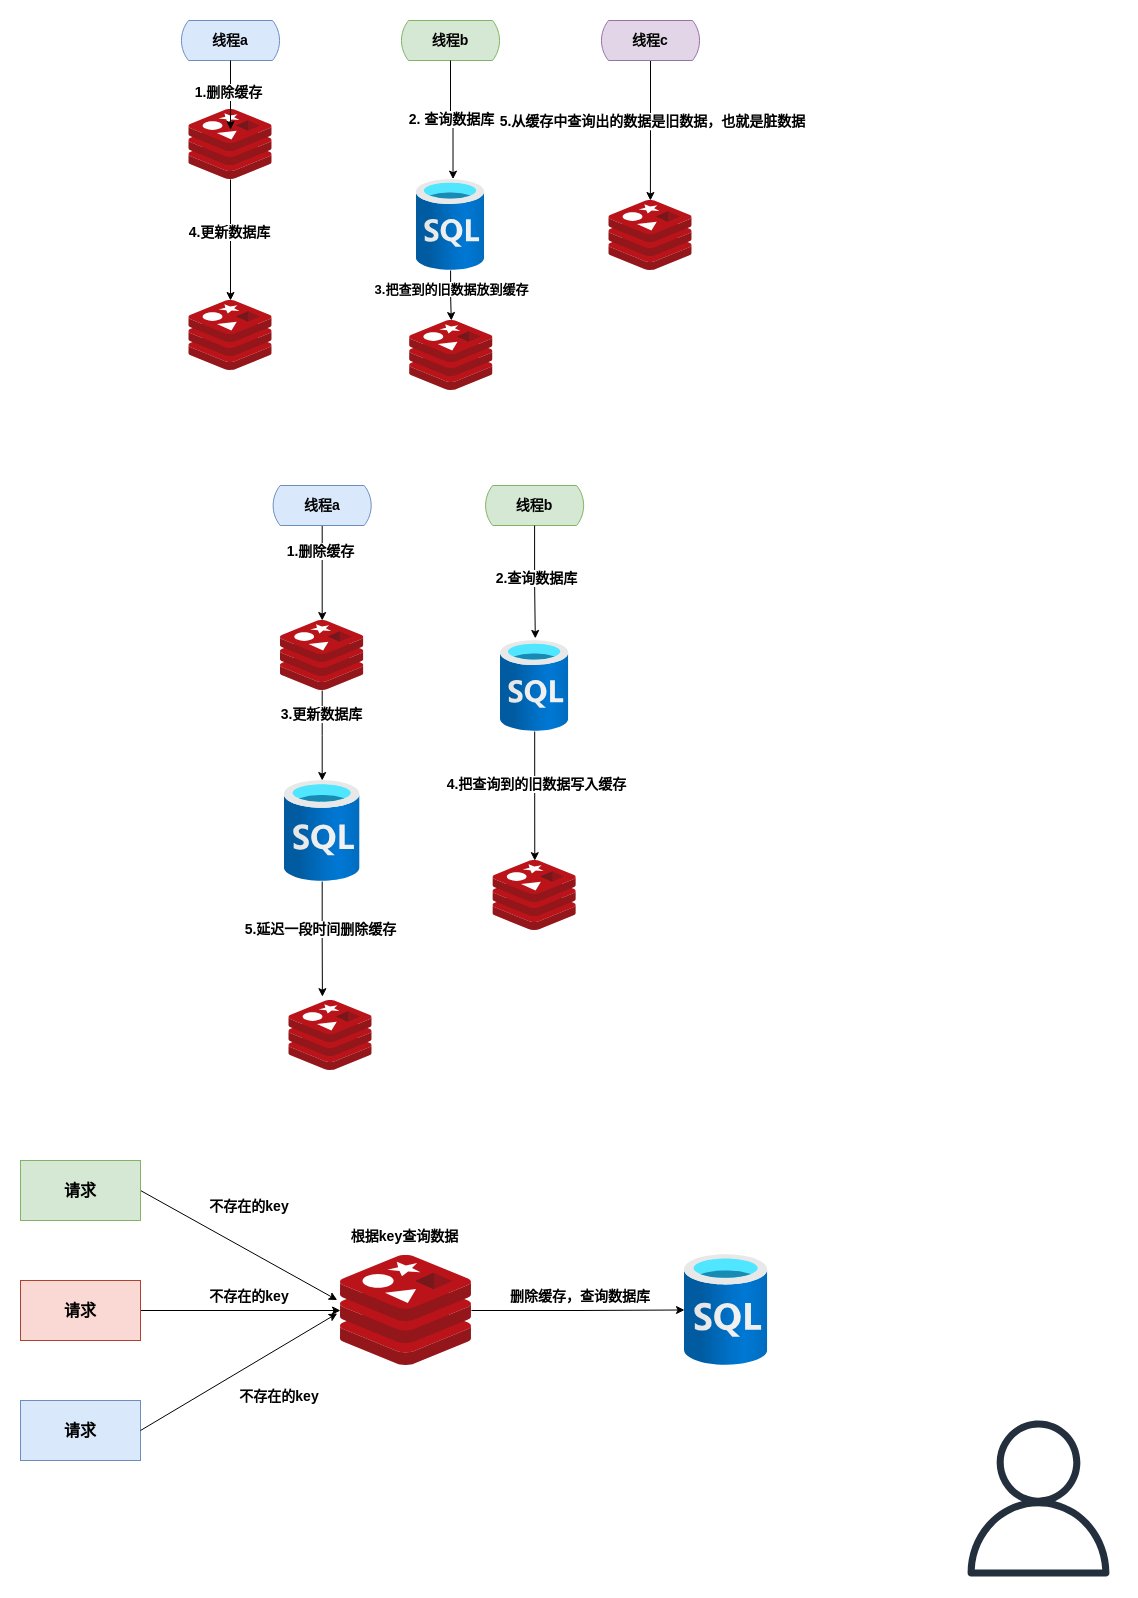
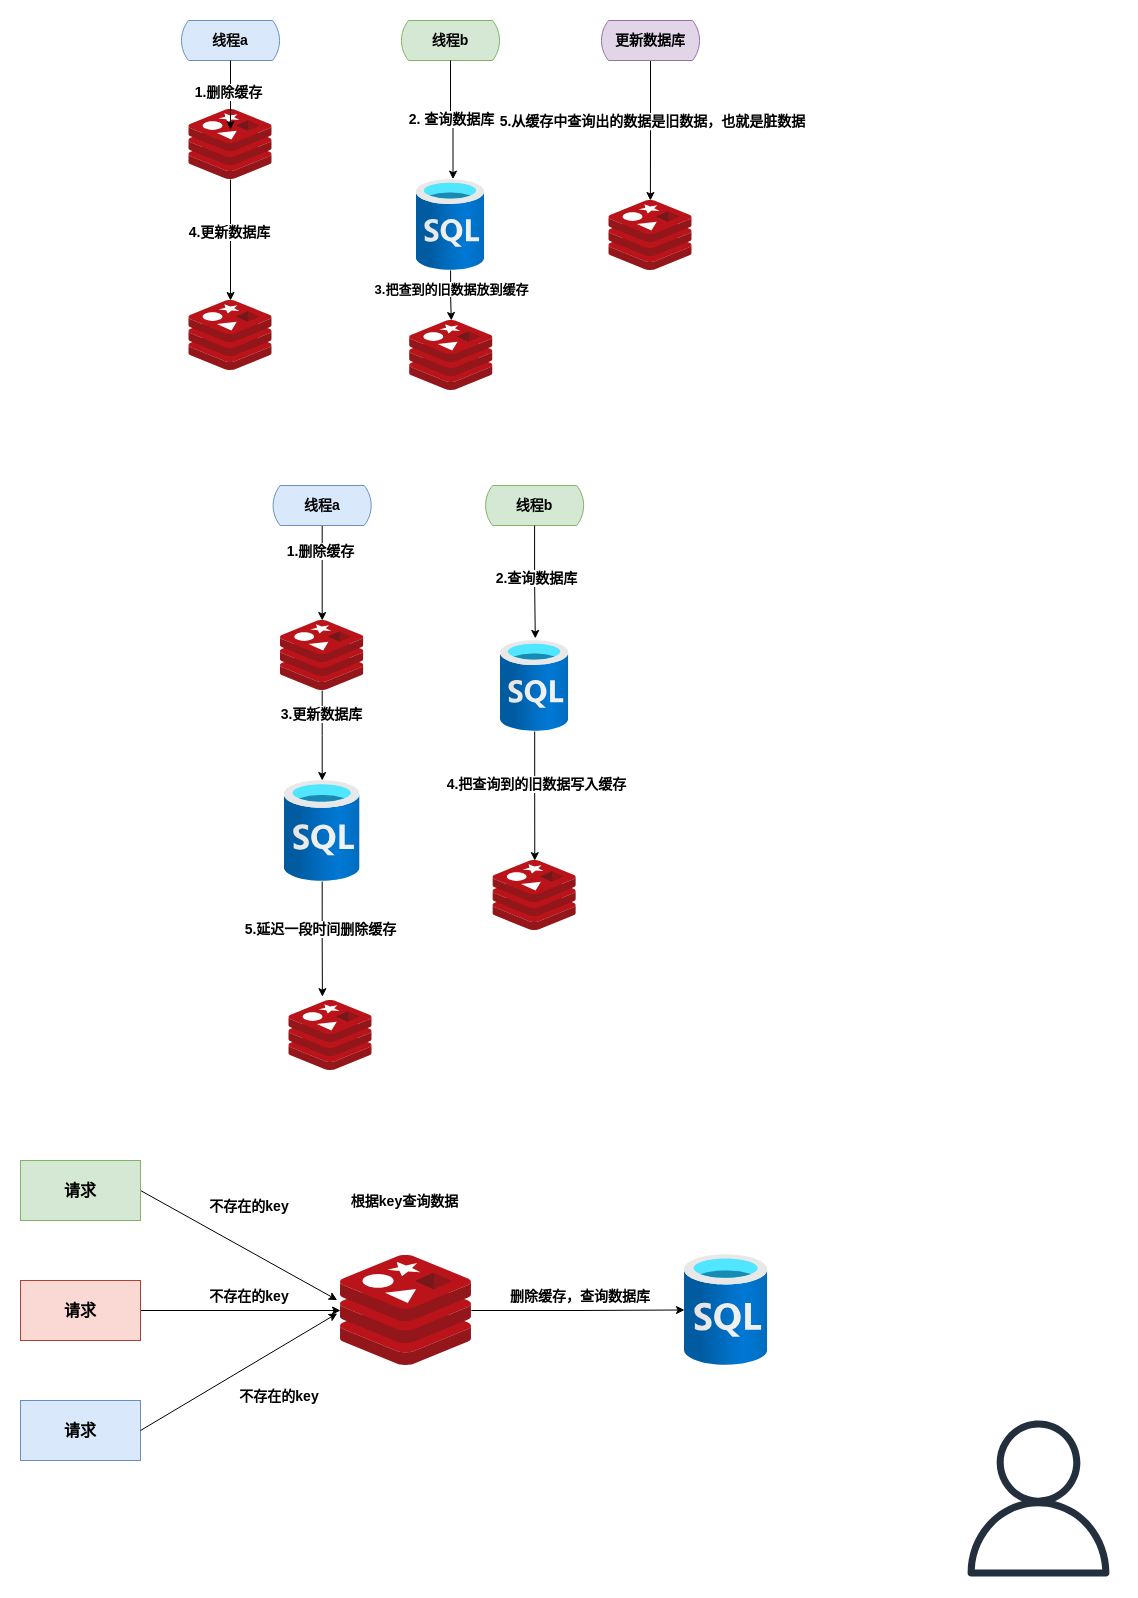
node "线程c": label "线程c" -> "更新数据库"
node "根据key查询数据": moved (405, 1236) -> (405, 1201)
